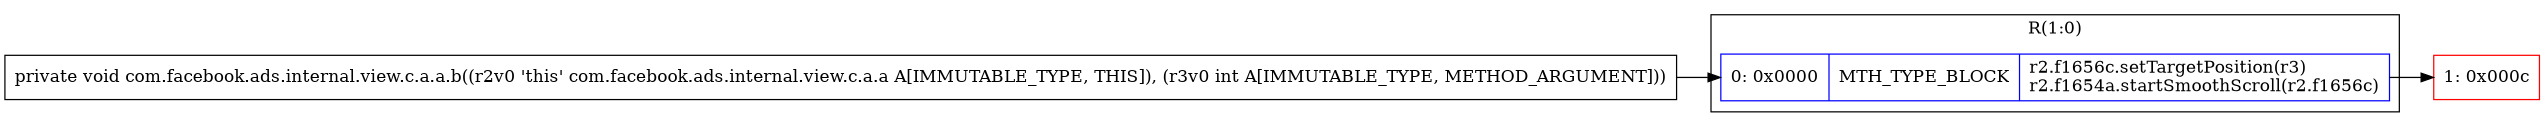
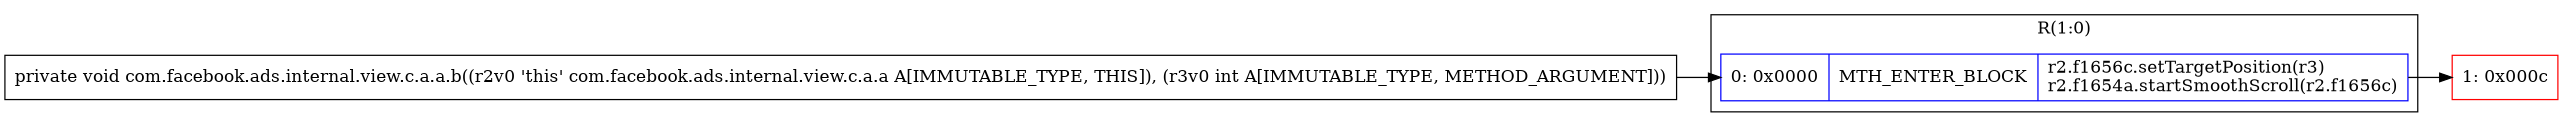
node "0: 0x0000": text "MTH_TYPE_BLOCK" -> "MTH_ENTER_BLOCK"
